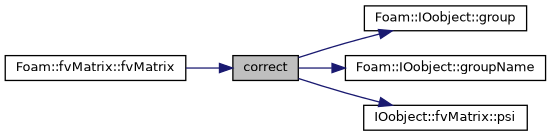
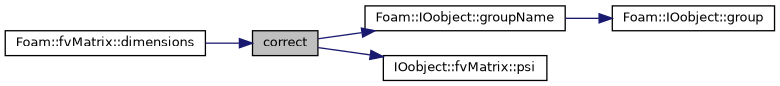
edge "correct" -> "Foam::IOobject::group": now "Foam::IOobject::groupName" -> "Foam::IOobject::group"
node "Foam::fvMatrix::fvMatrix": label "Foam::fvMatrix::fvMatrix" -> "Foam::fvMatrix::dimensions"
